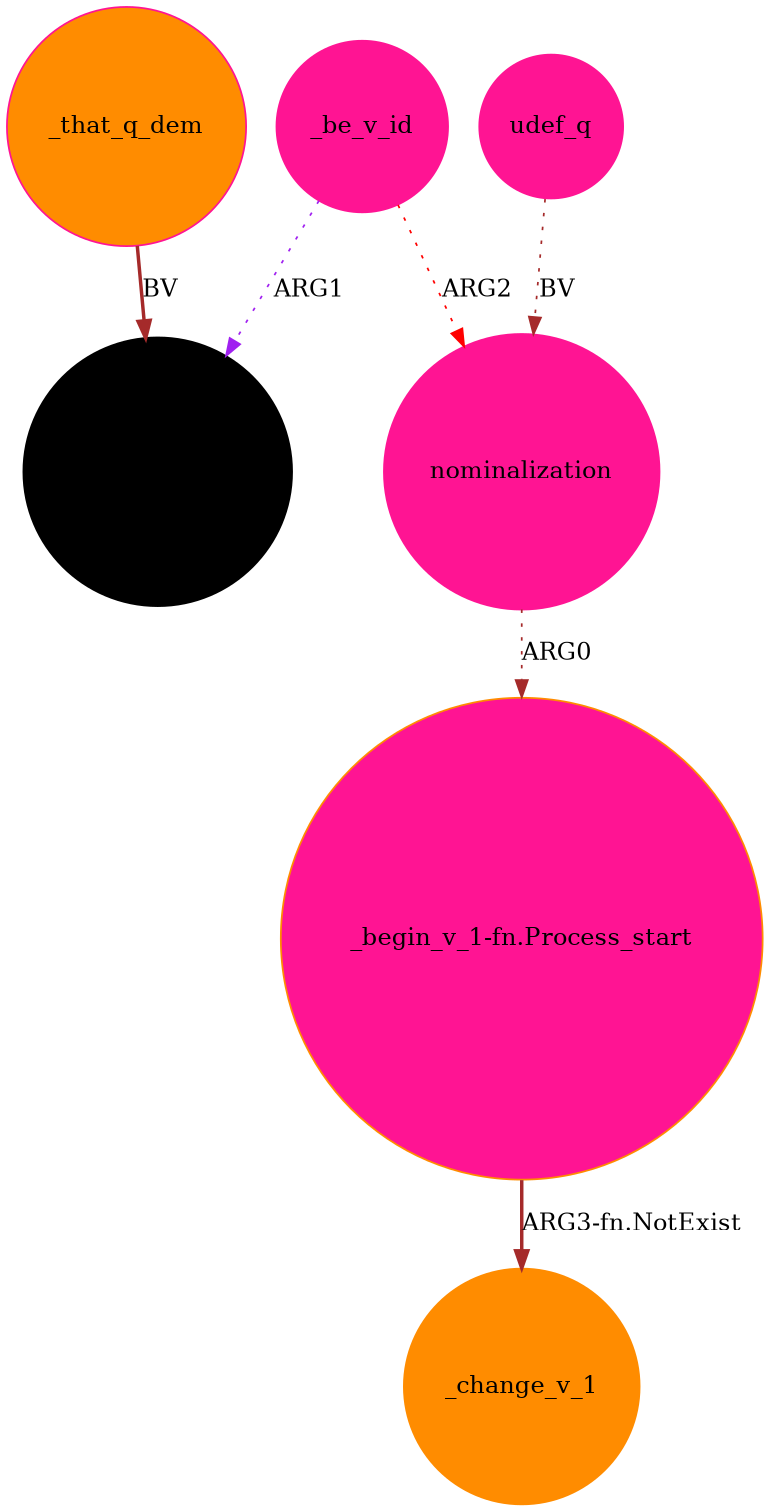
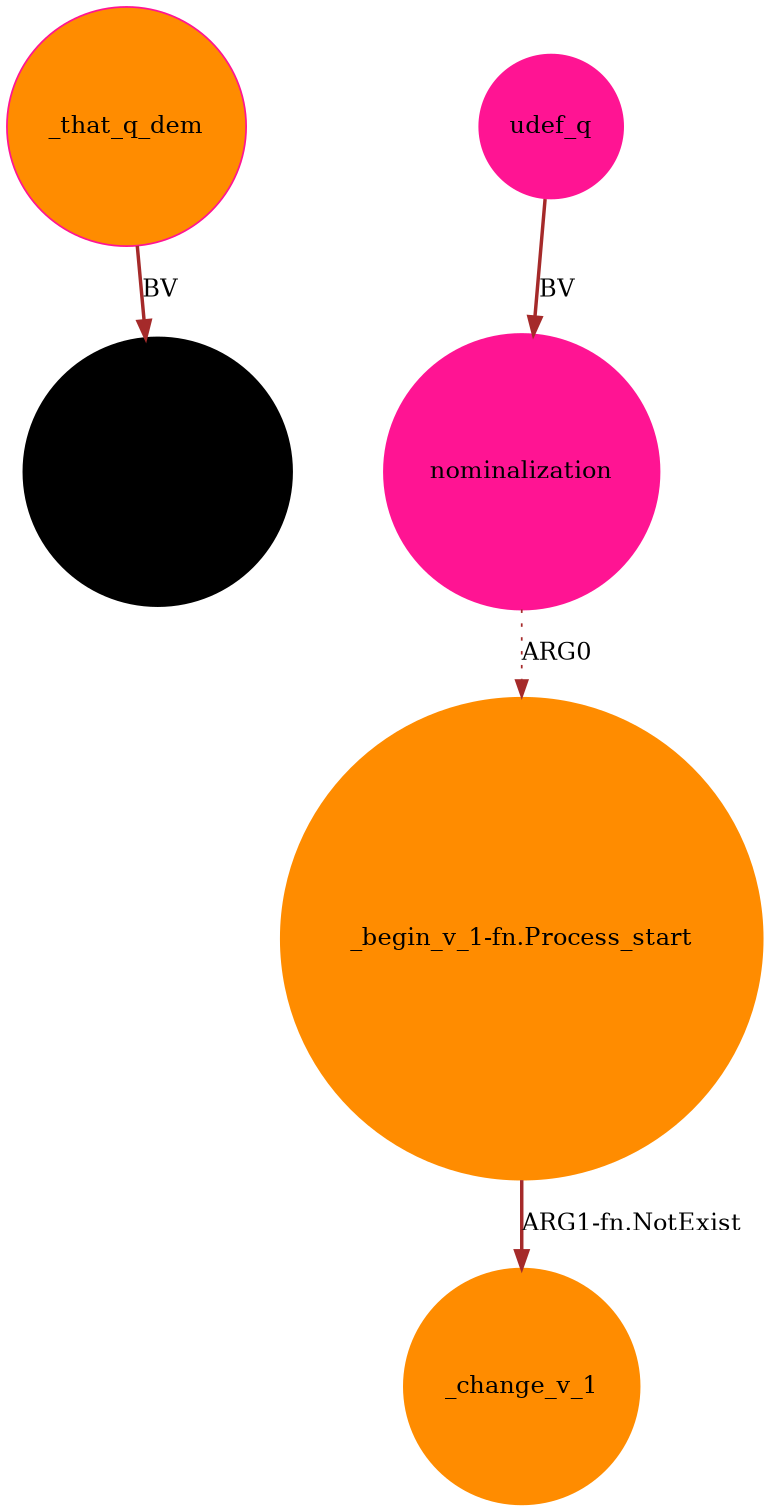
node "_be_v_id": removed
edge "udef_q" -> "nominalization": style dotted -> bold
node "_begin_v_1-fn.Process_start": fillcolor deeppink -> darkorange
edge "_begin_v_1-fn.Process_start" -> "_change_v_1": label "ARG3-fn.NotExist" -> "ARG1-fn.NotExist"
